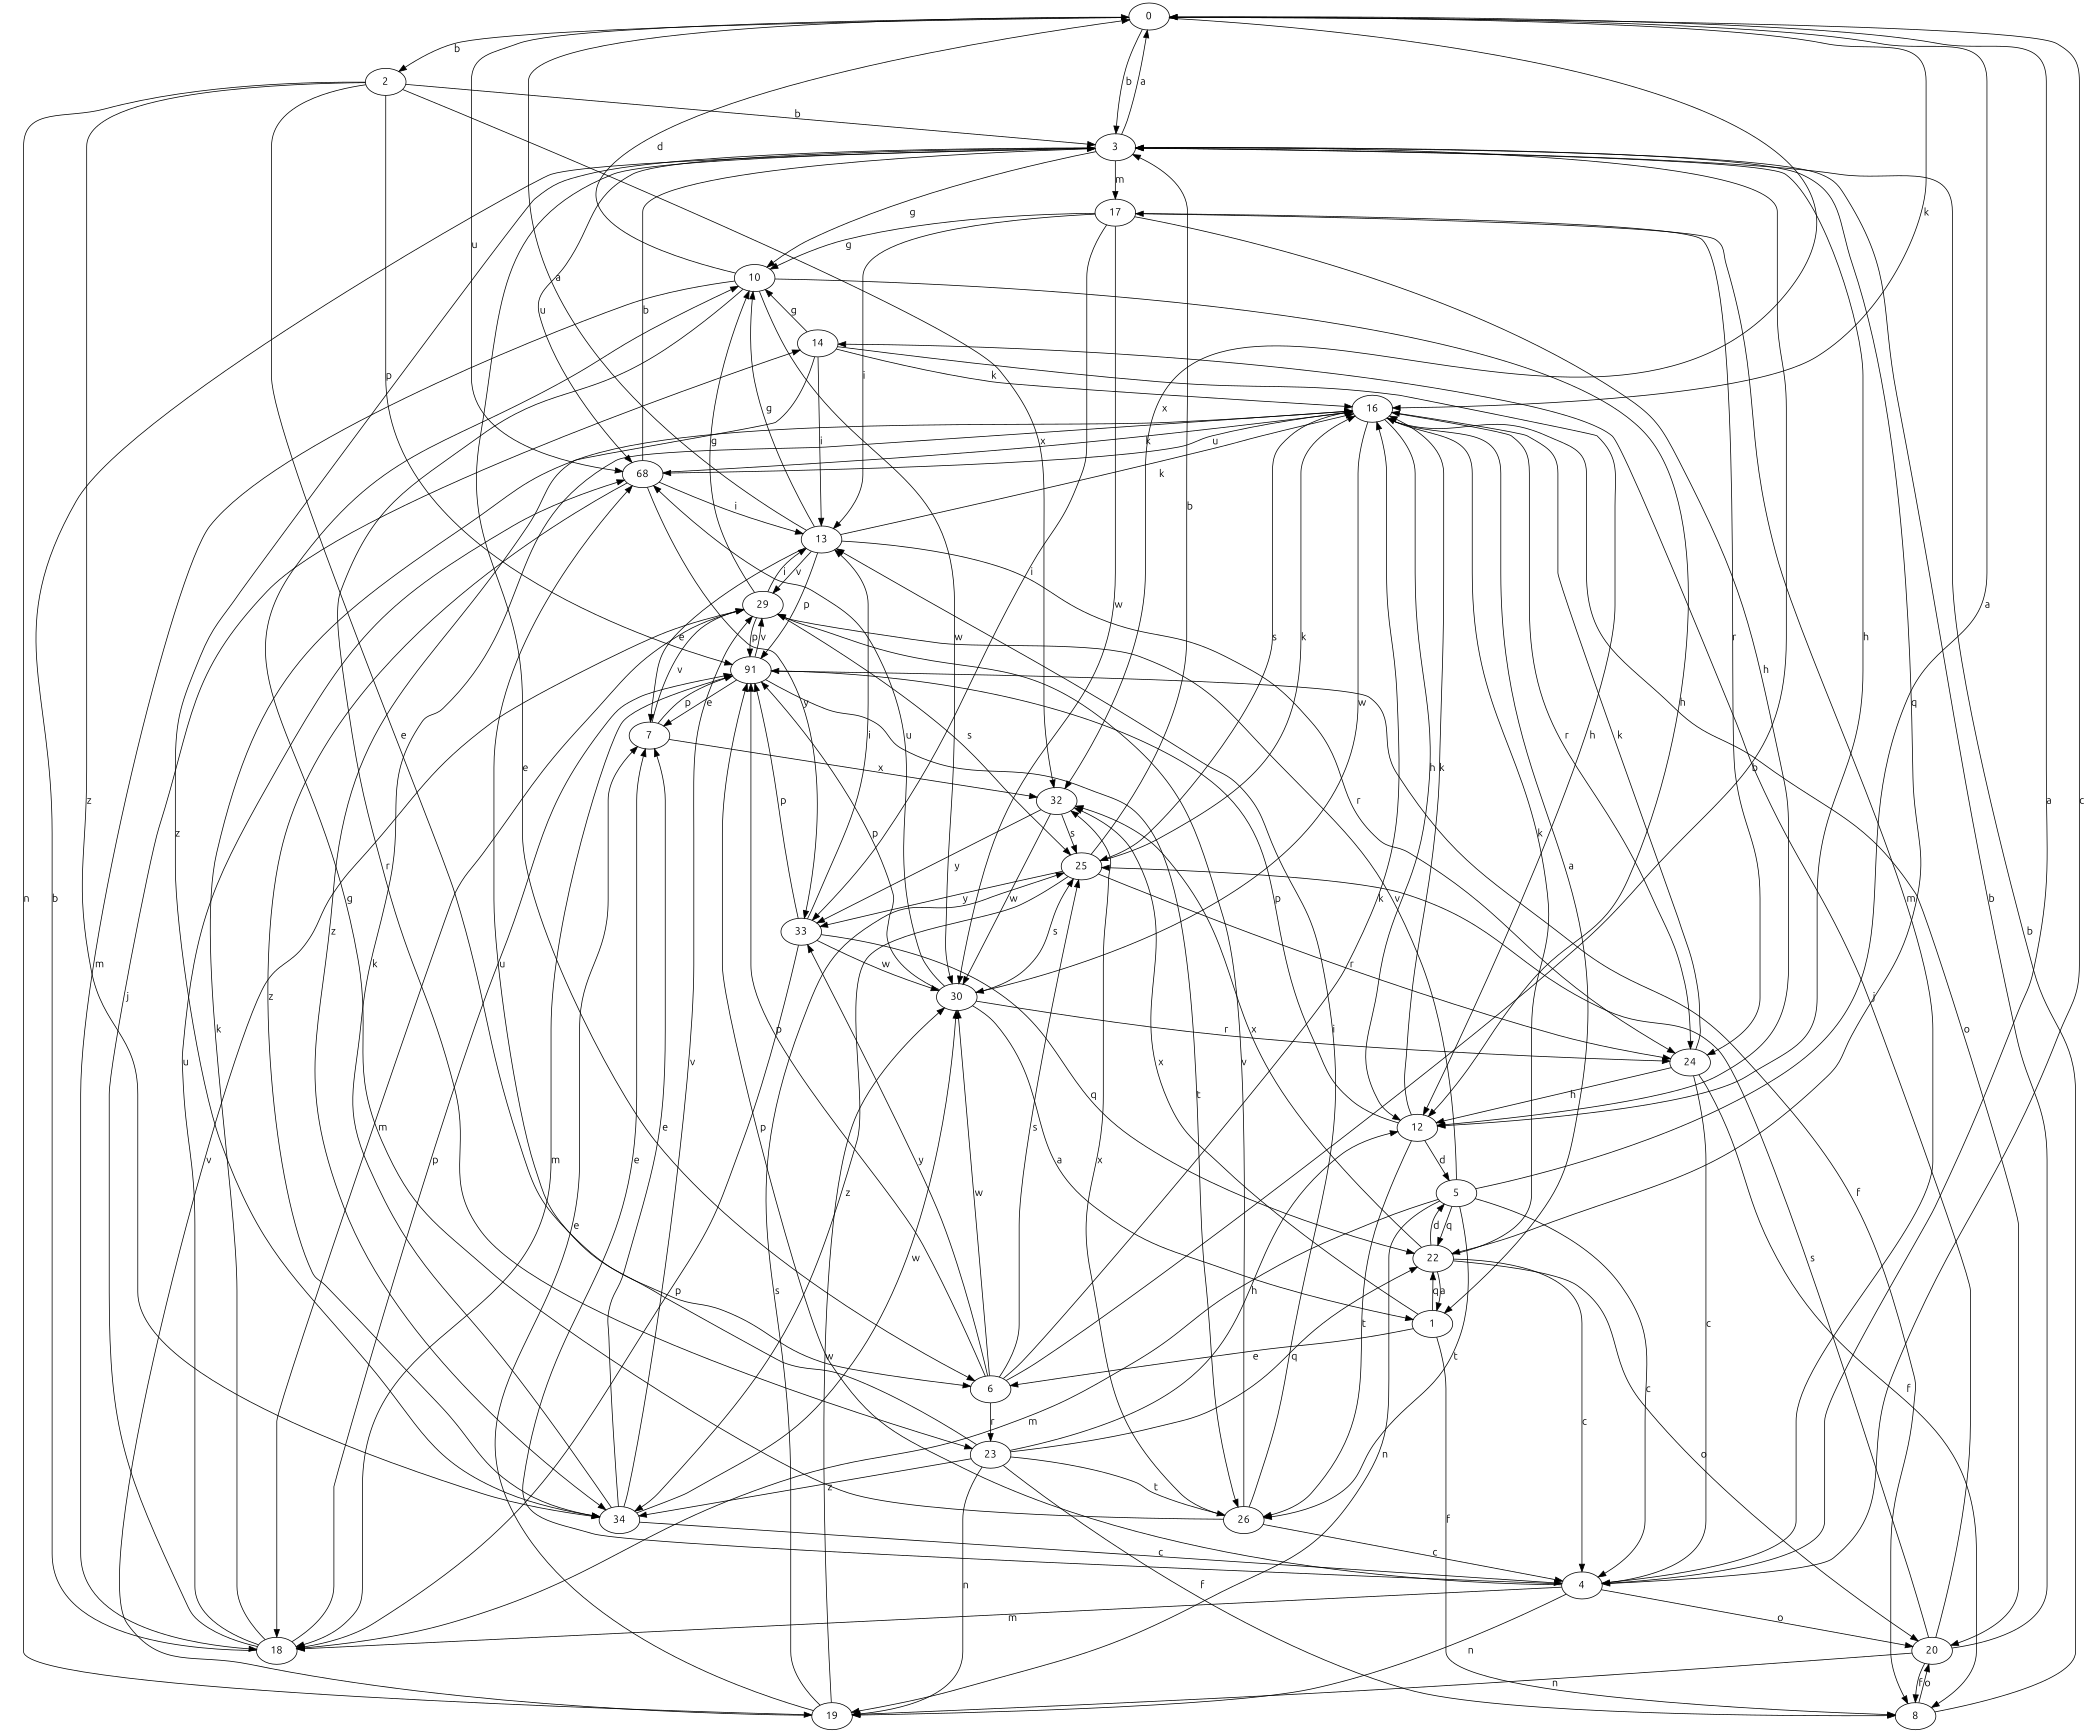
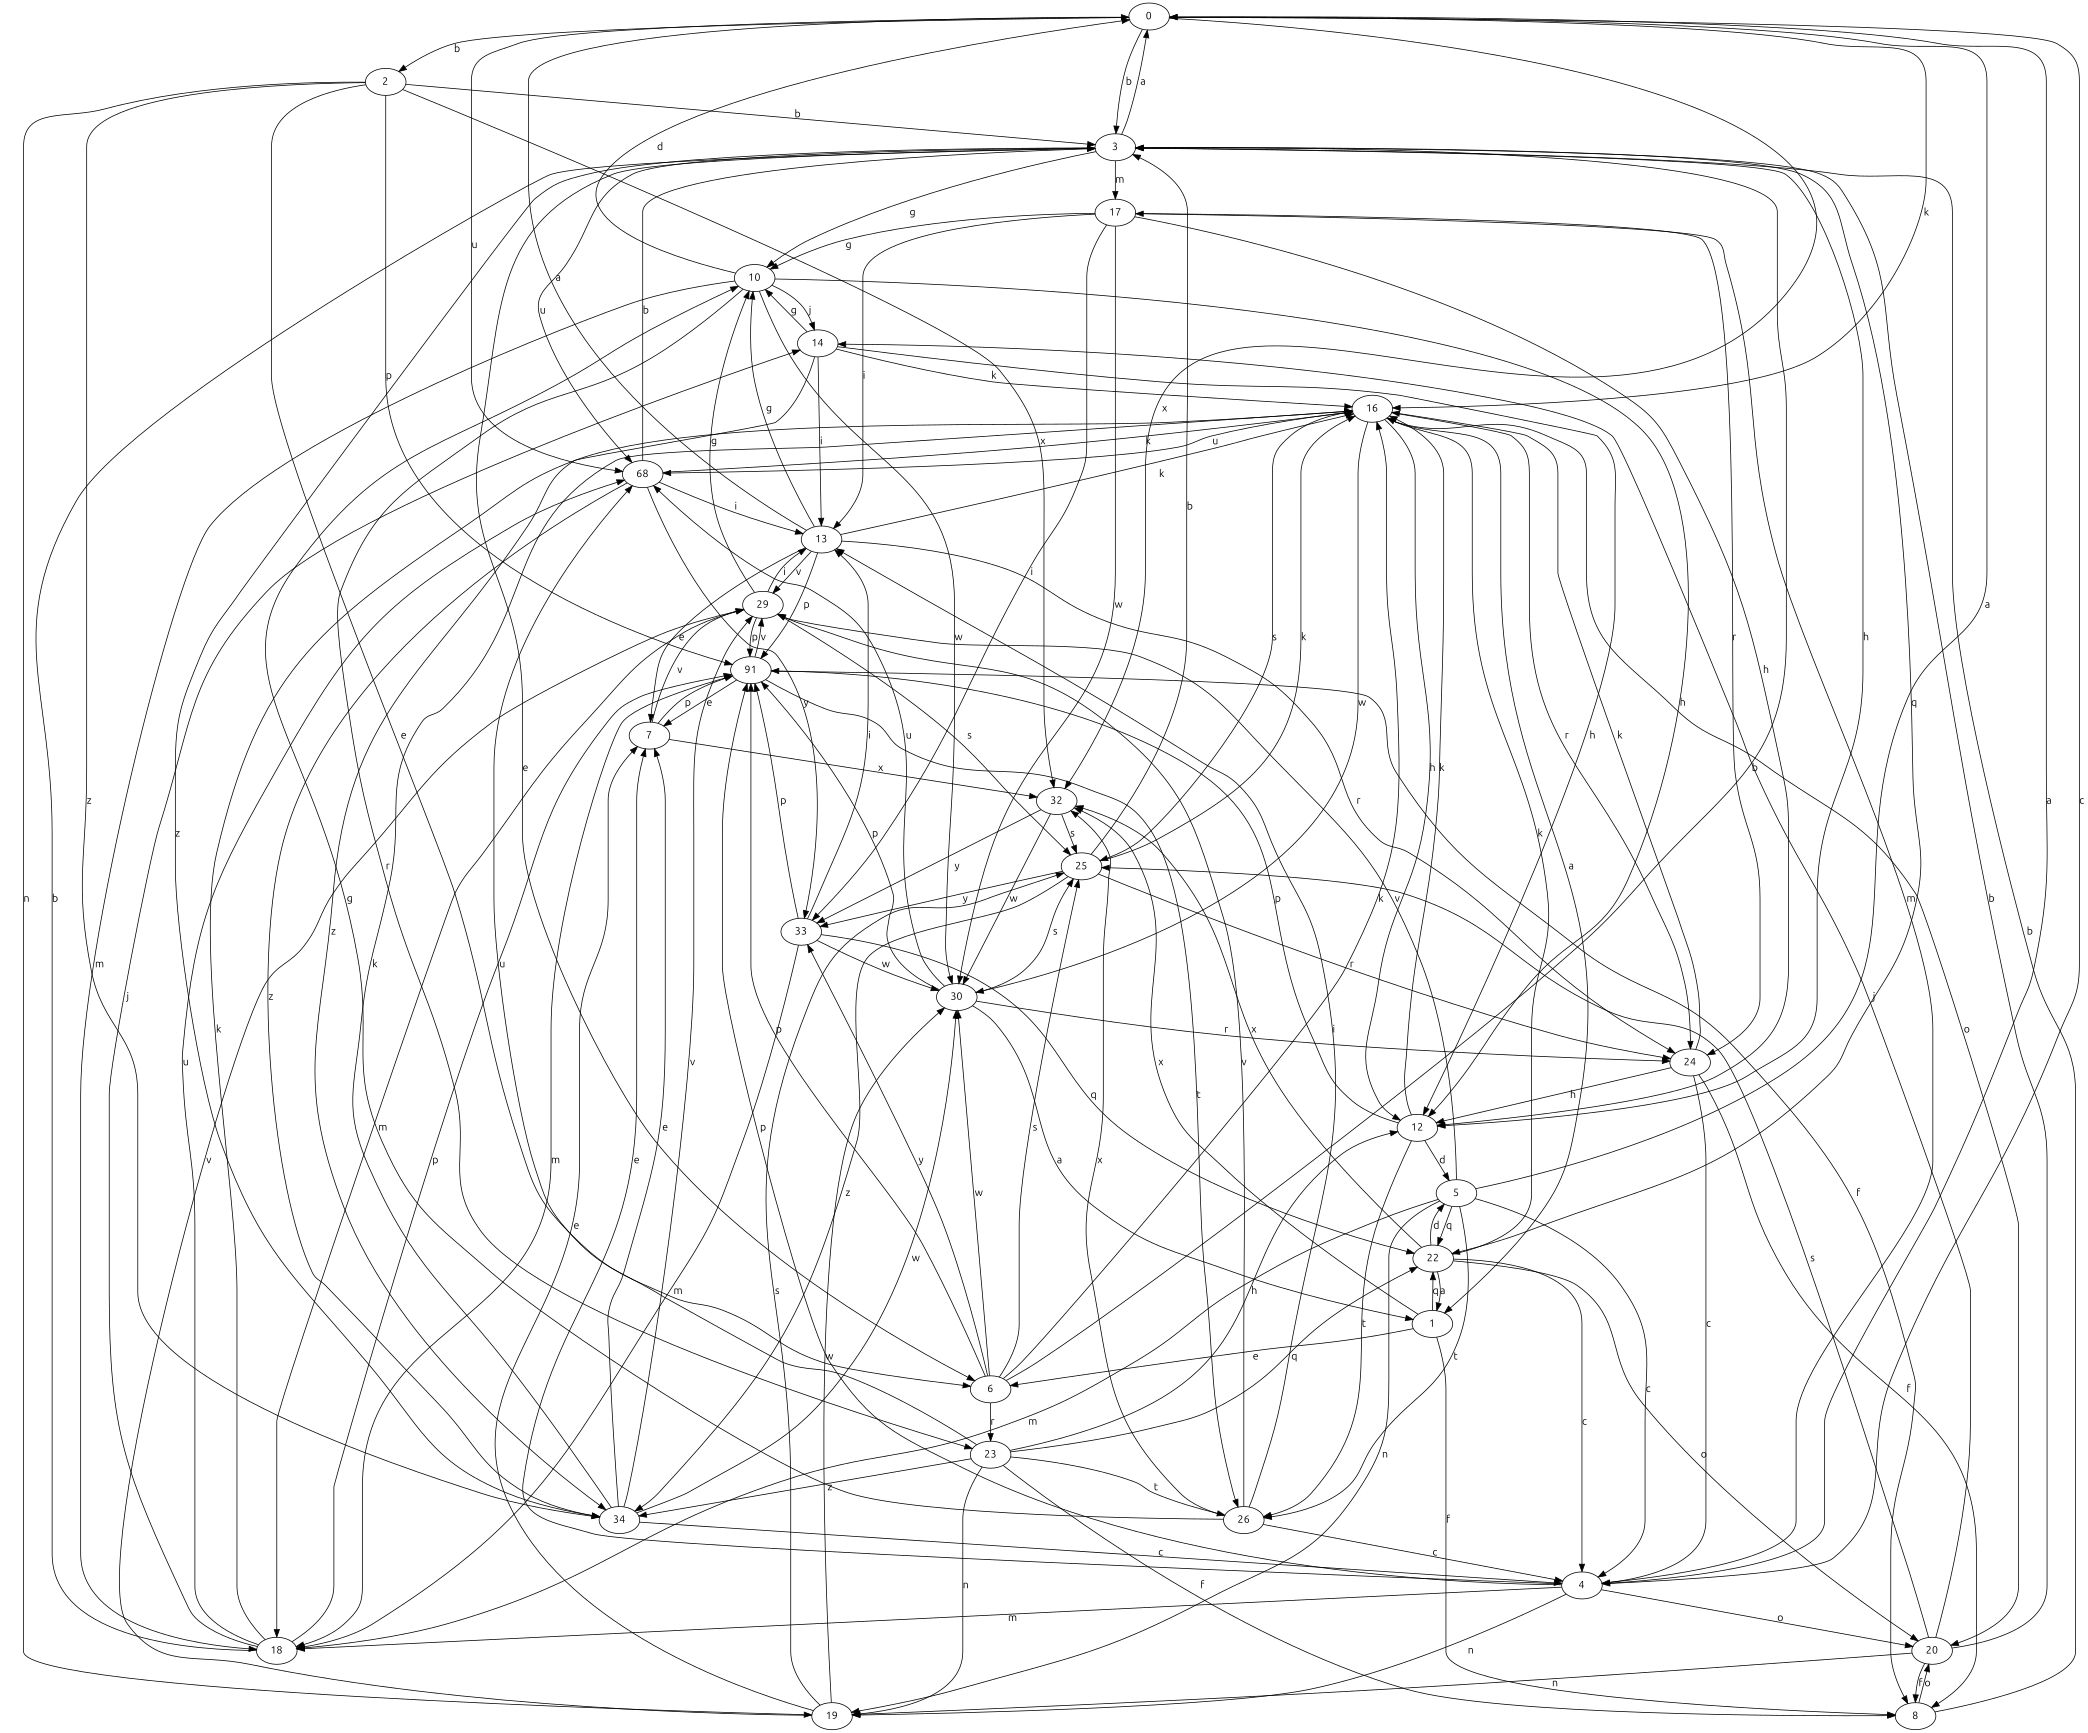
edge "10" -> "14": added, label "j"
edge "33" -> "18": label "p" -> "m"
